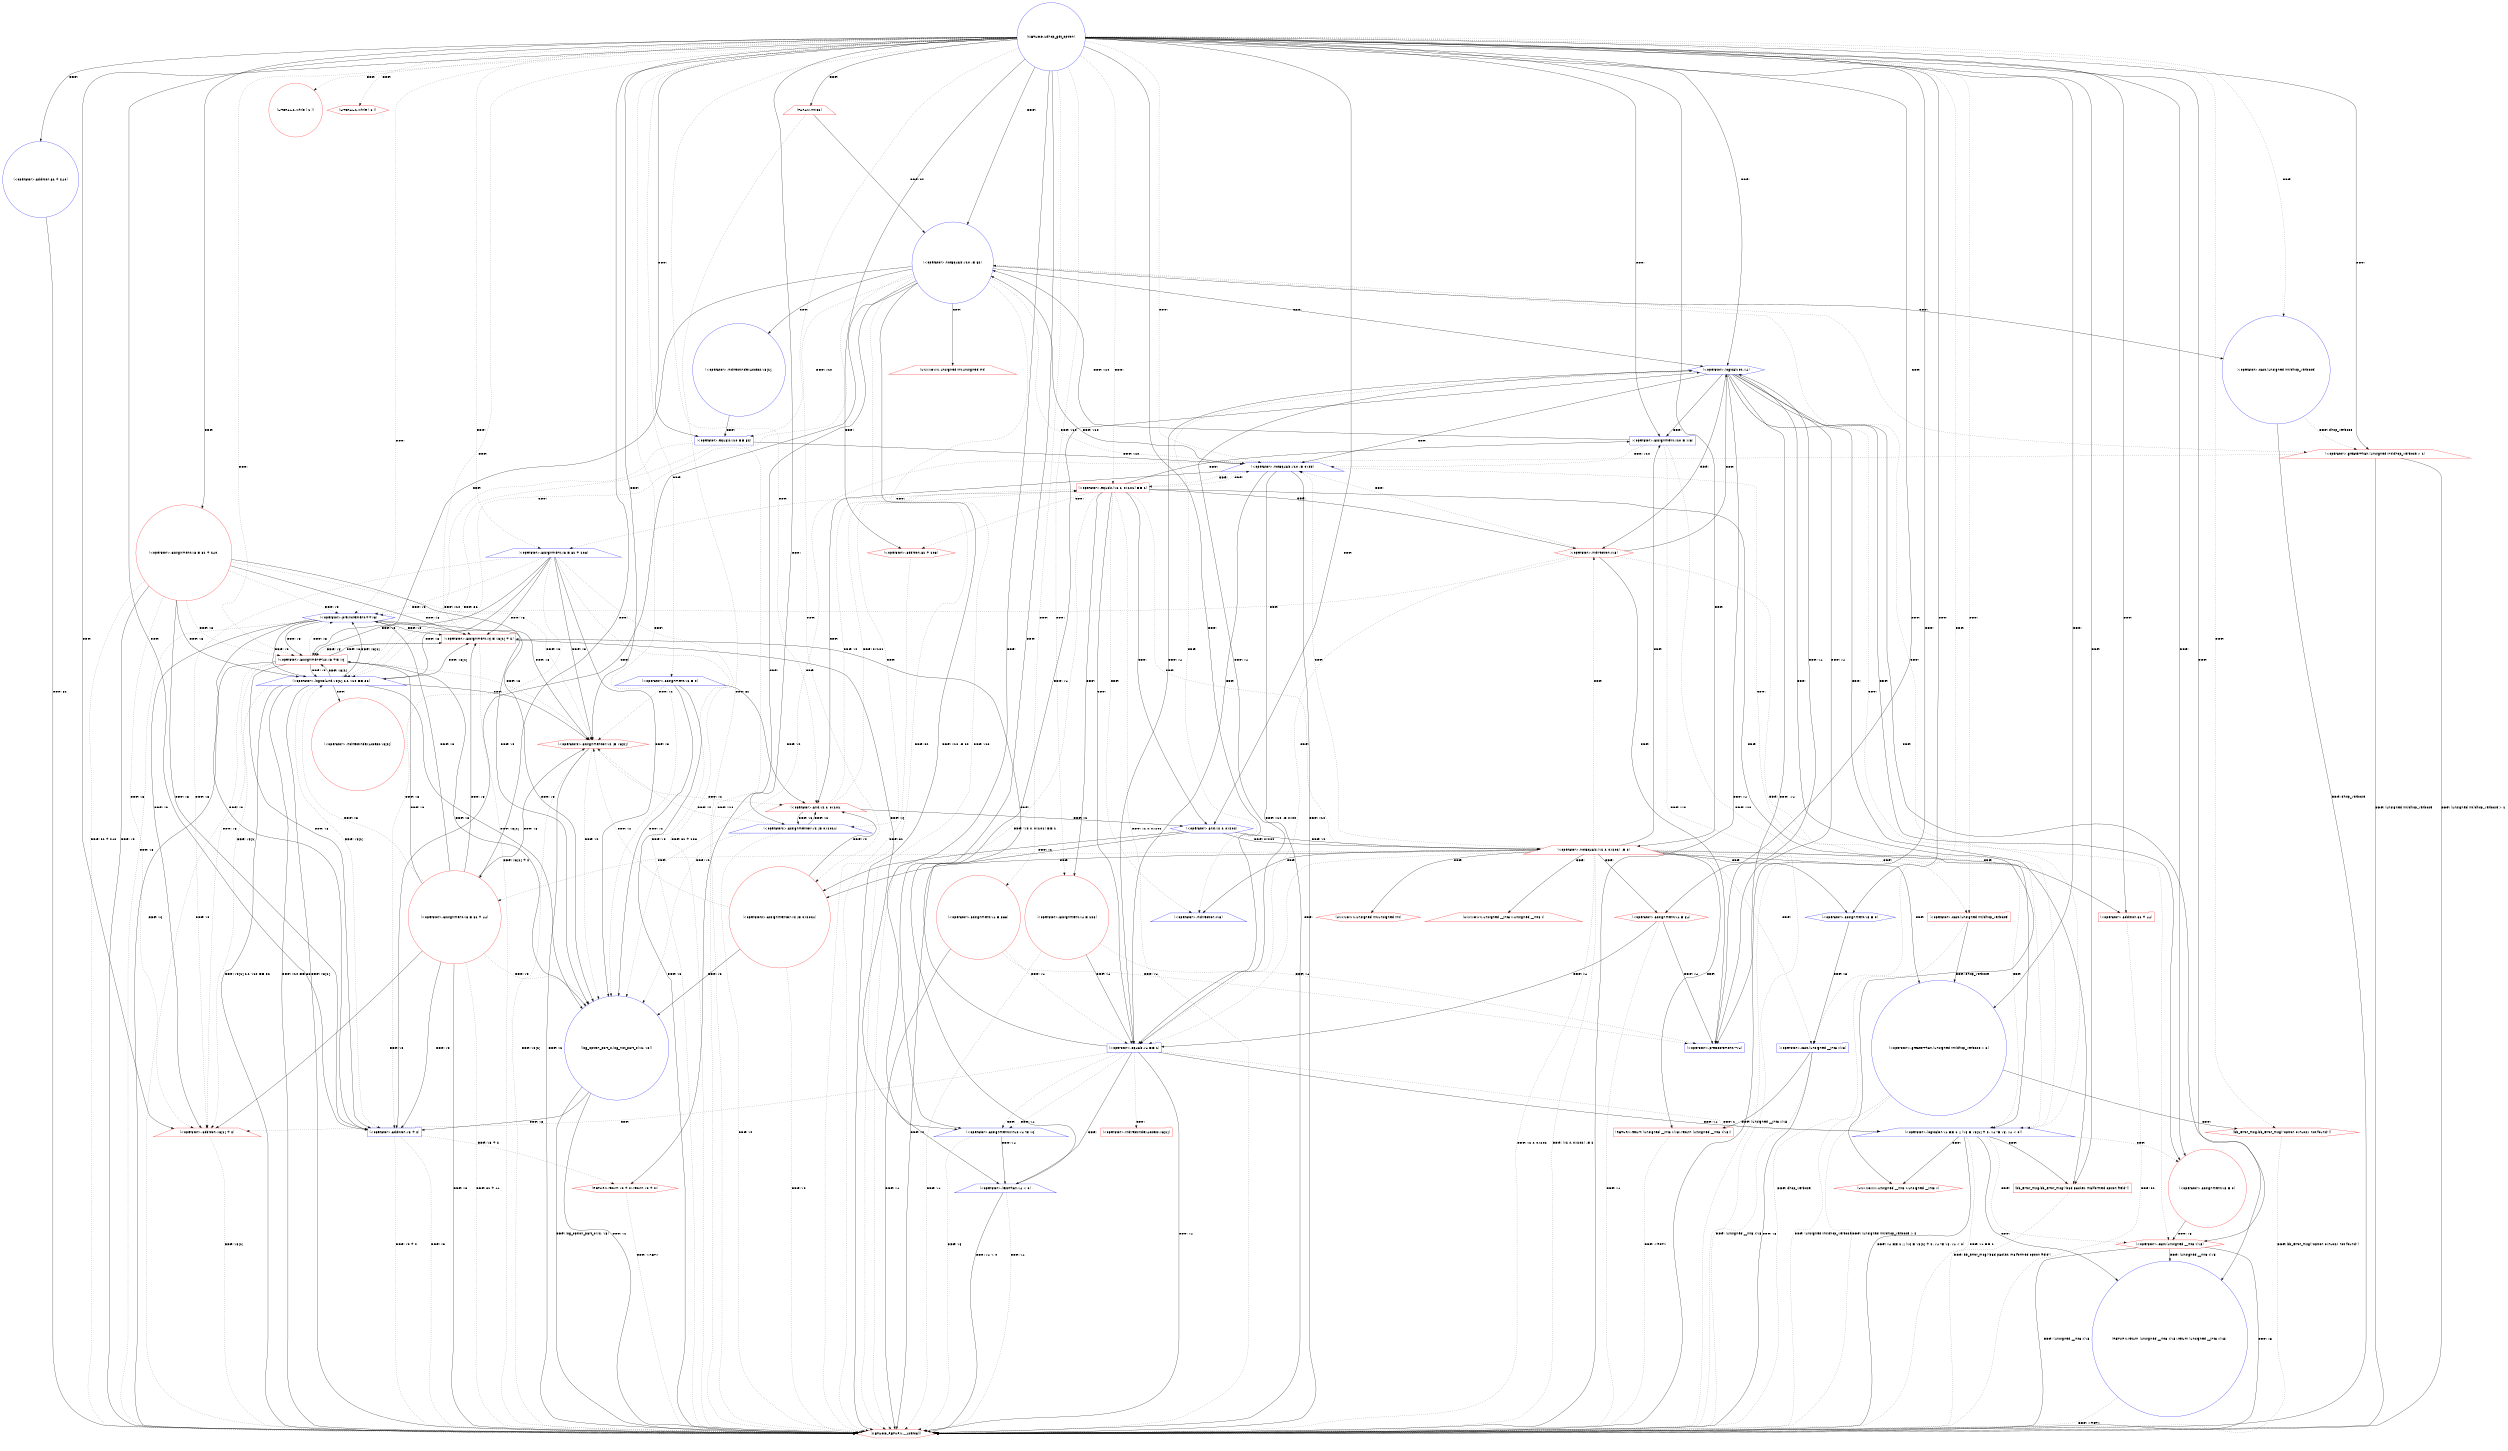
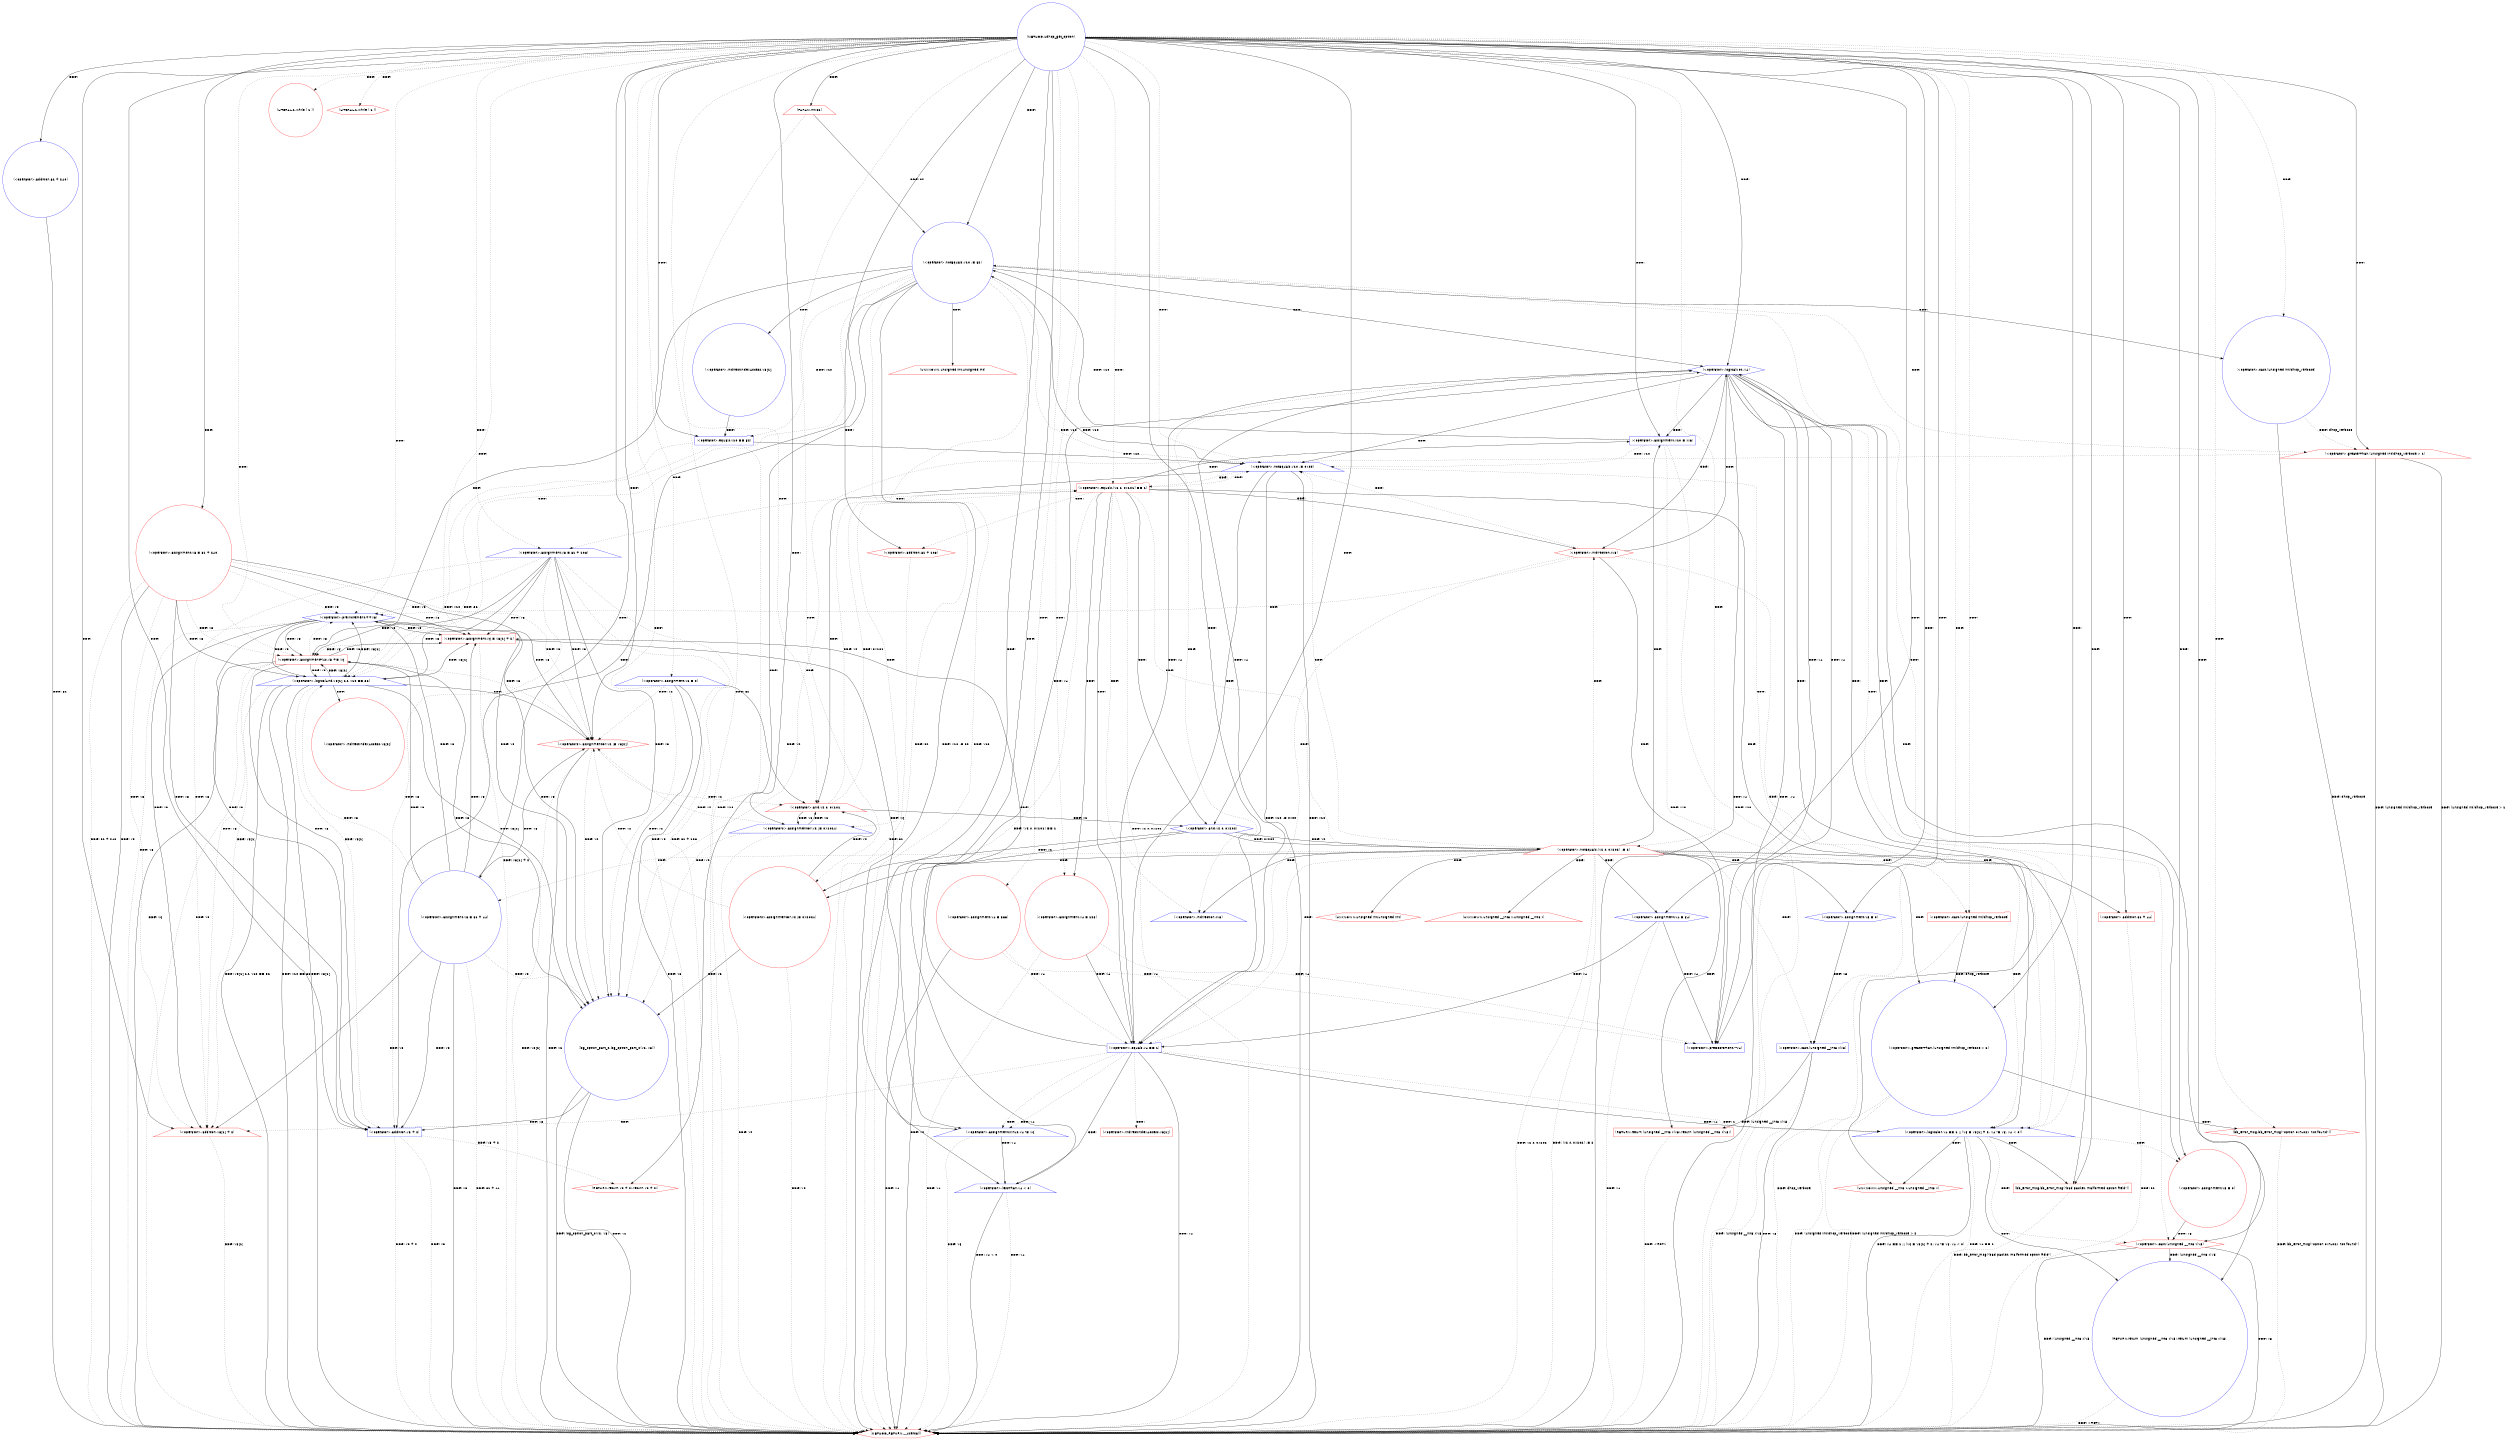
edge "(METHOD,udhcp_get_option)" -> "(<operator>.notEquals,(v2 & 0x202) != 2)": style solid -> dotted
node "(<operator>.assignment,v3 = a1 + 44)": color red -> blue
node "(<operator>.assignment,v4 = 64)": color red -> blue
node "(log_option_part_0,log_not_part_0(v2, v3))": label "(log_option_part_0,log_not_part_0(v2, v3))" -> "(log_option_part_0,log_option_part_0(v2, v3))"
edge "(RETURN,return v3 + 2;,return v3 + 2;)" -> "(METHOD_RETURN,__usercall)": removed, label "DDG: <RET>"
